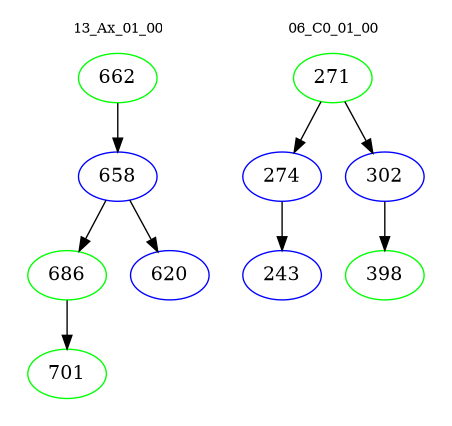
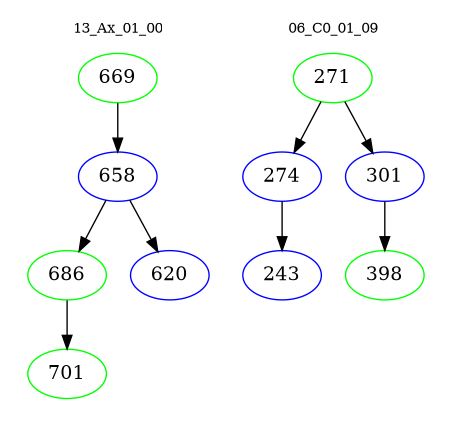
cluster "06_C0_01_00": label "06_C0_01_00" -> "06_C0_01_09"
node "662": label "662" -> "669"
node "302": label "302" -> "301"
